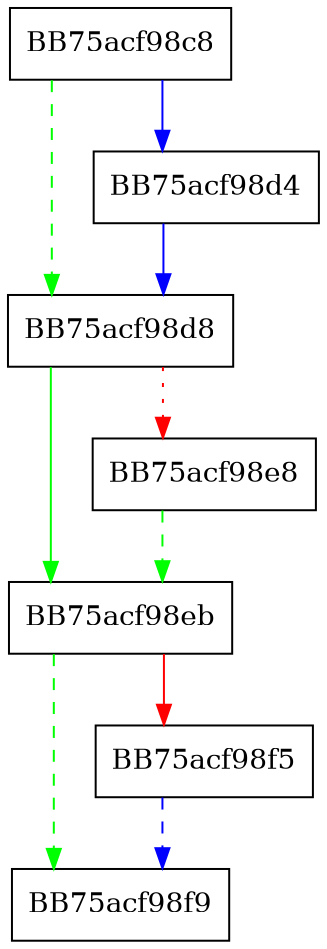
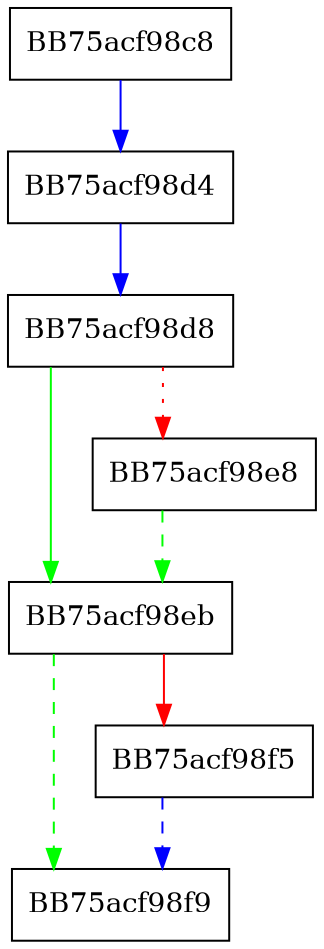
edge "BB75acf98c8" -> "BB75acf98d8": removed
